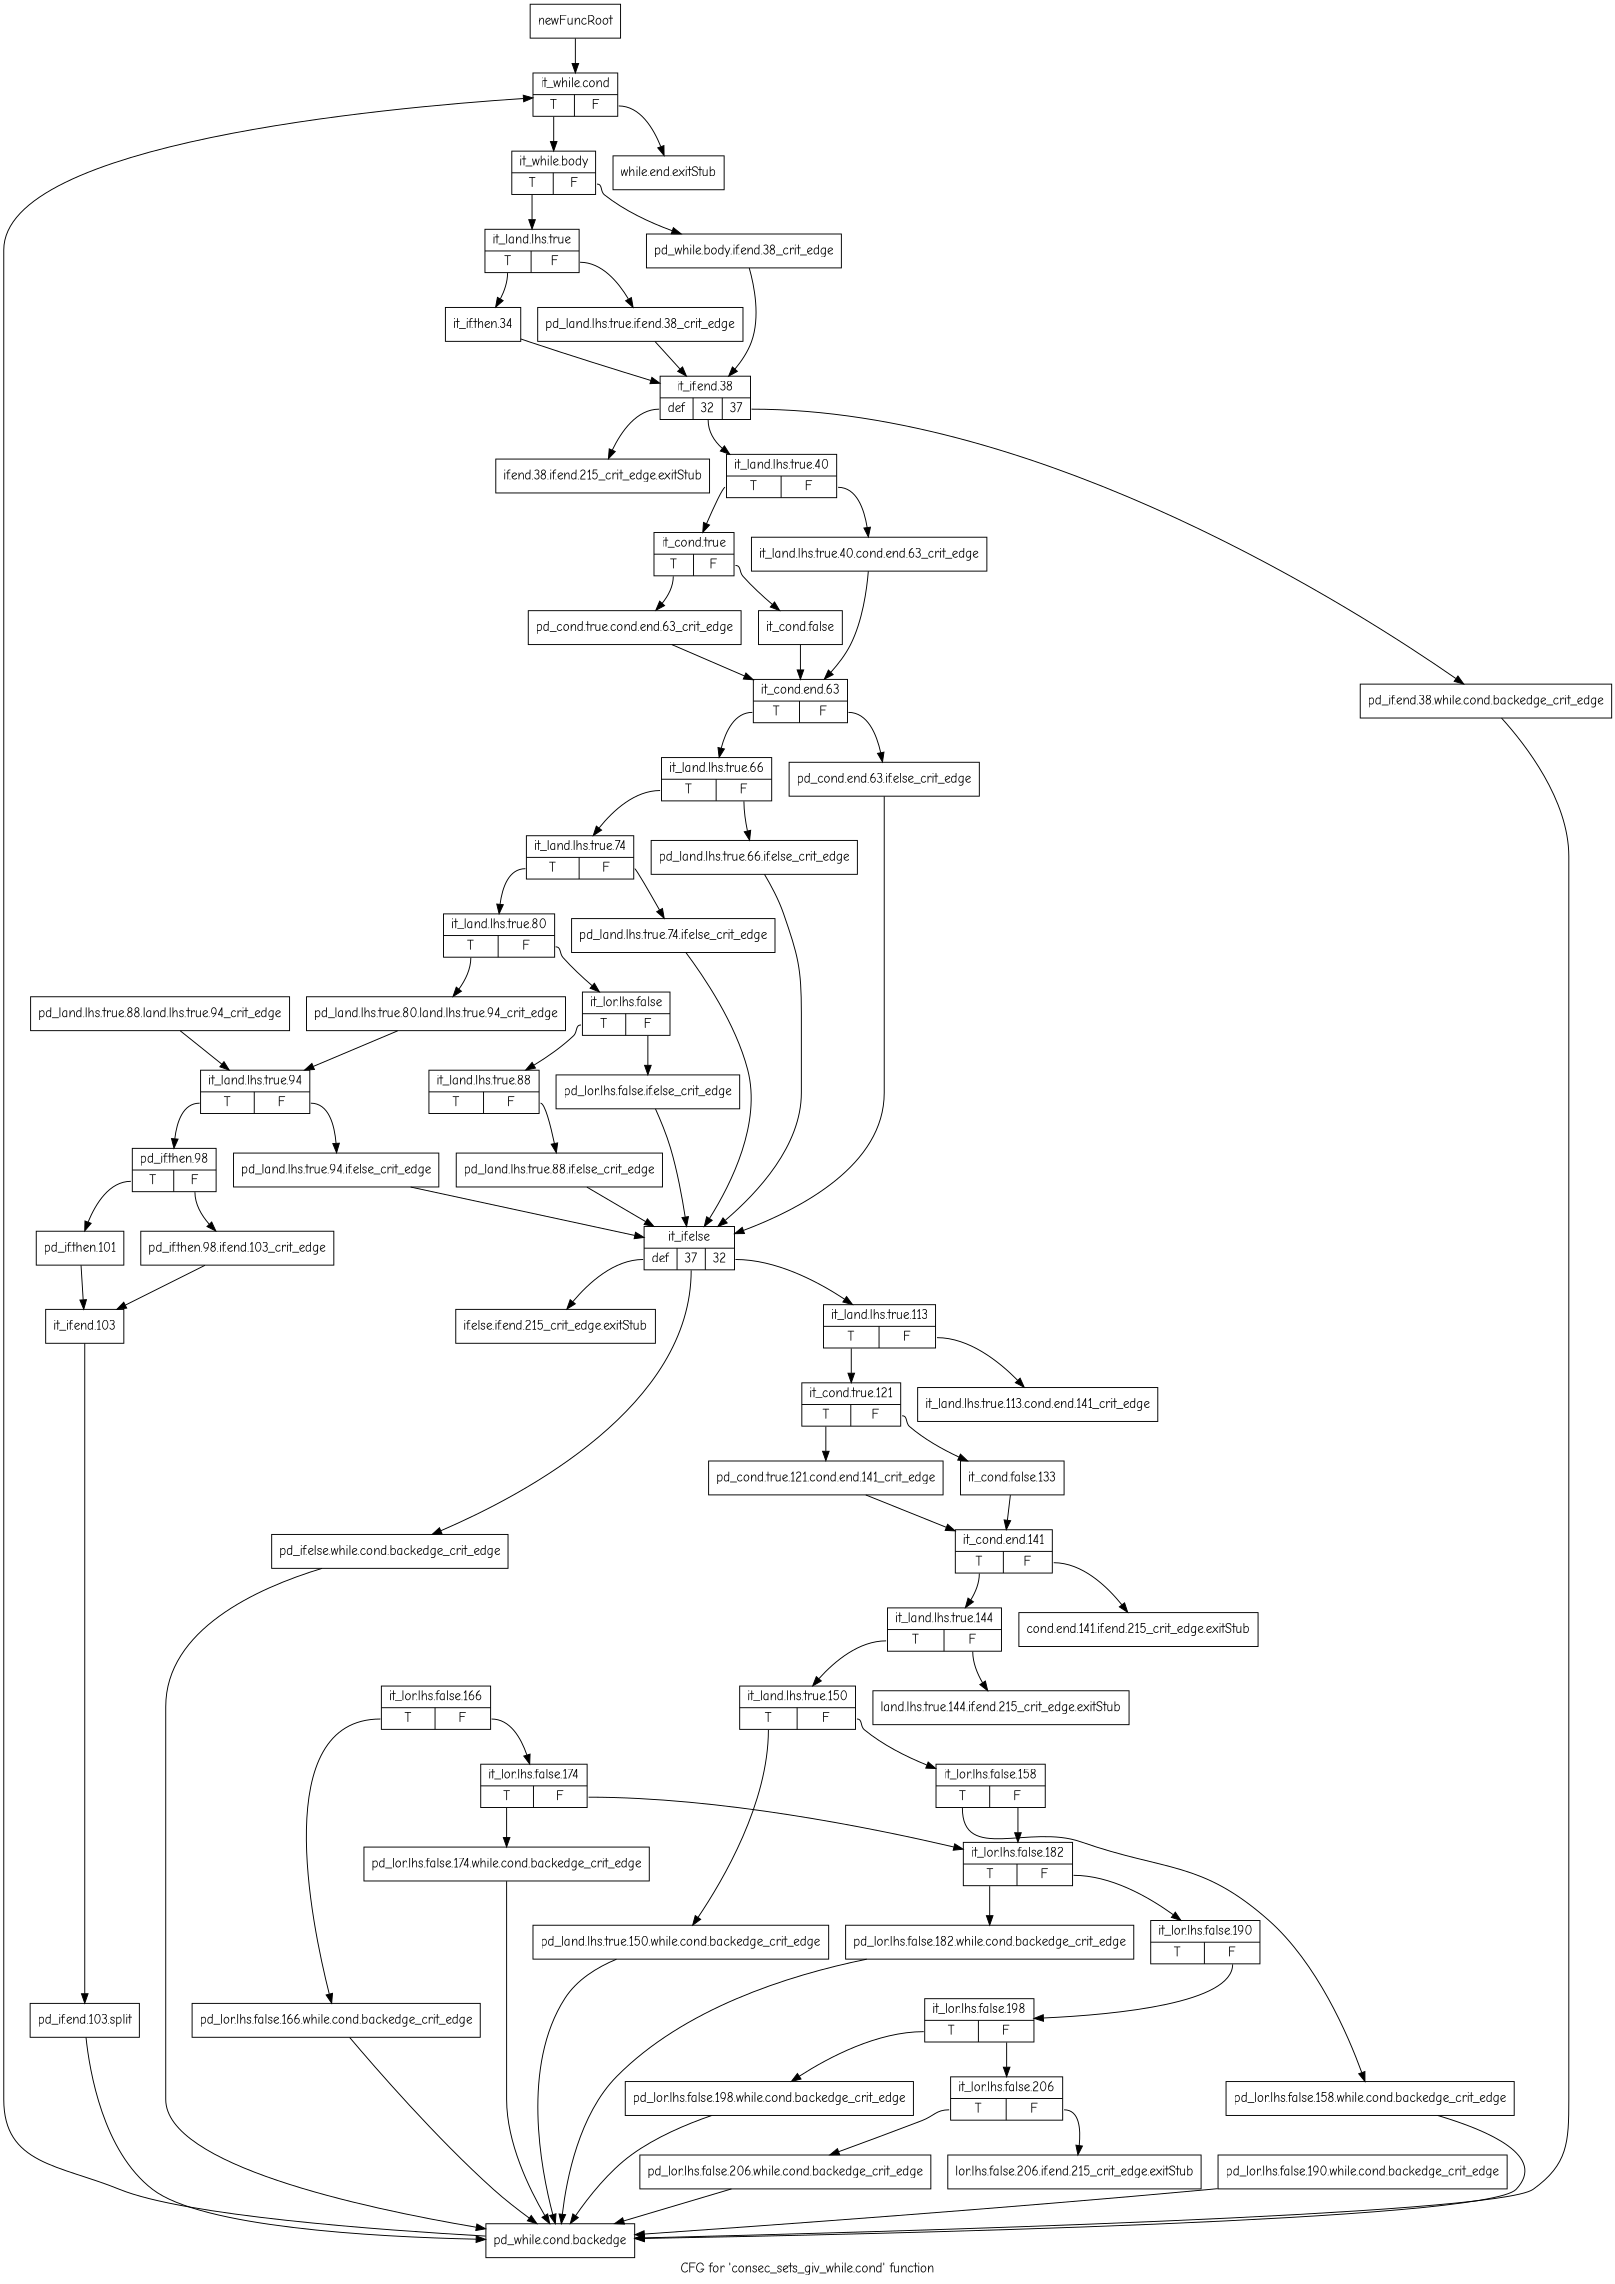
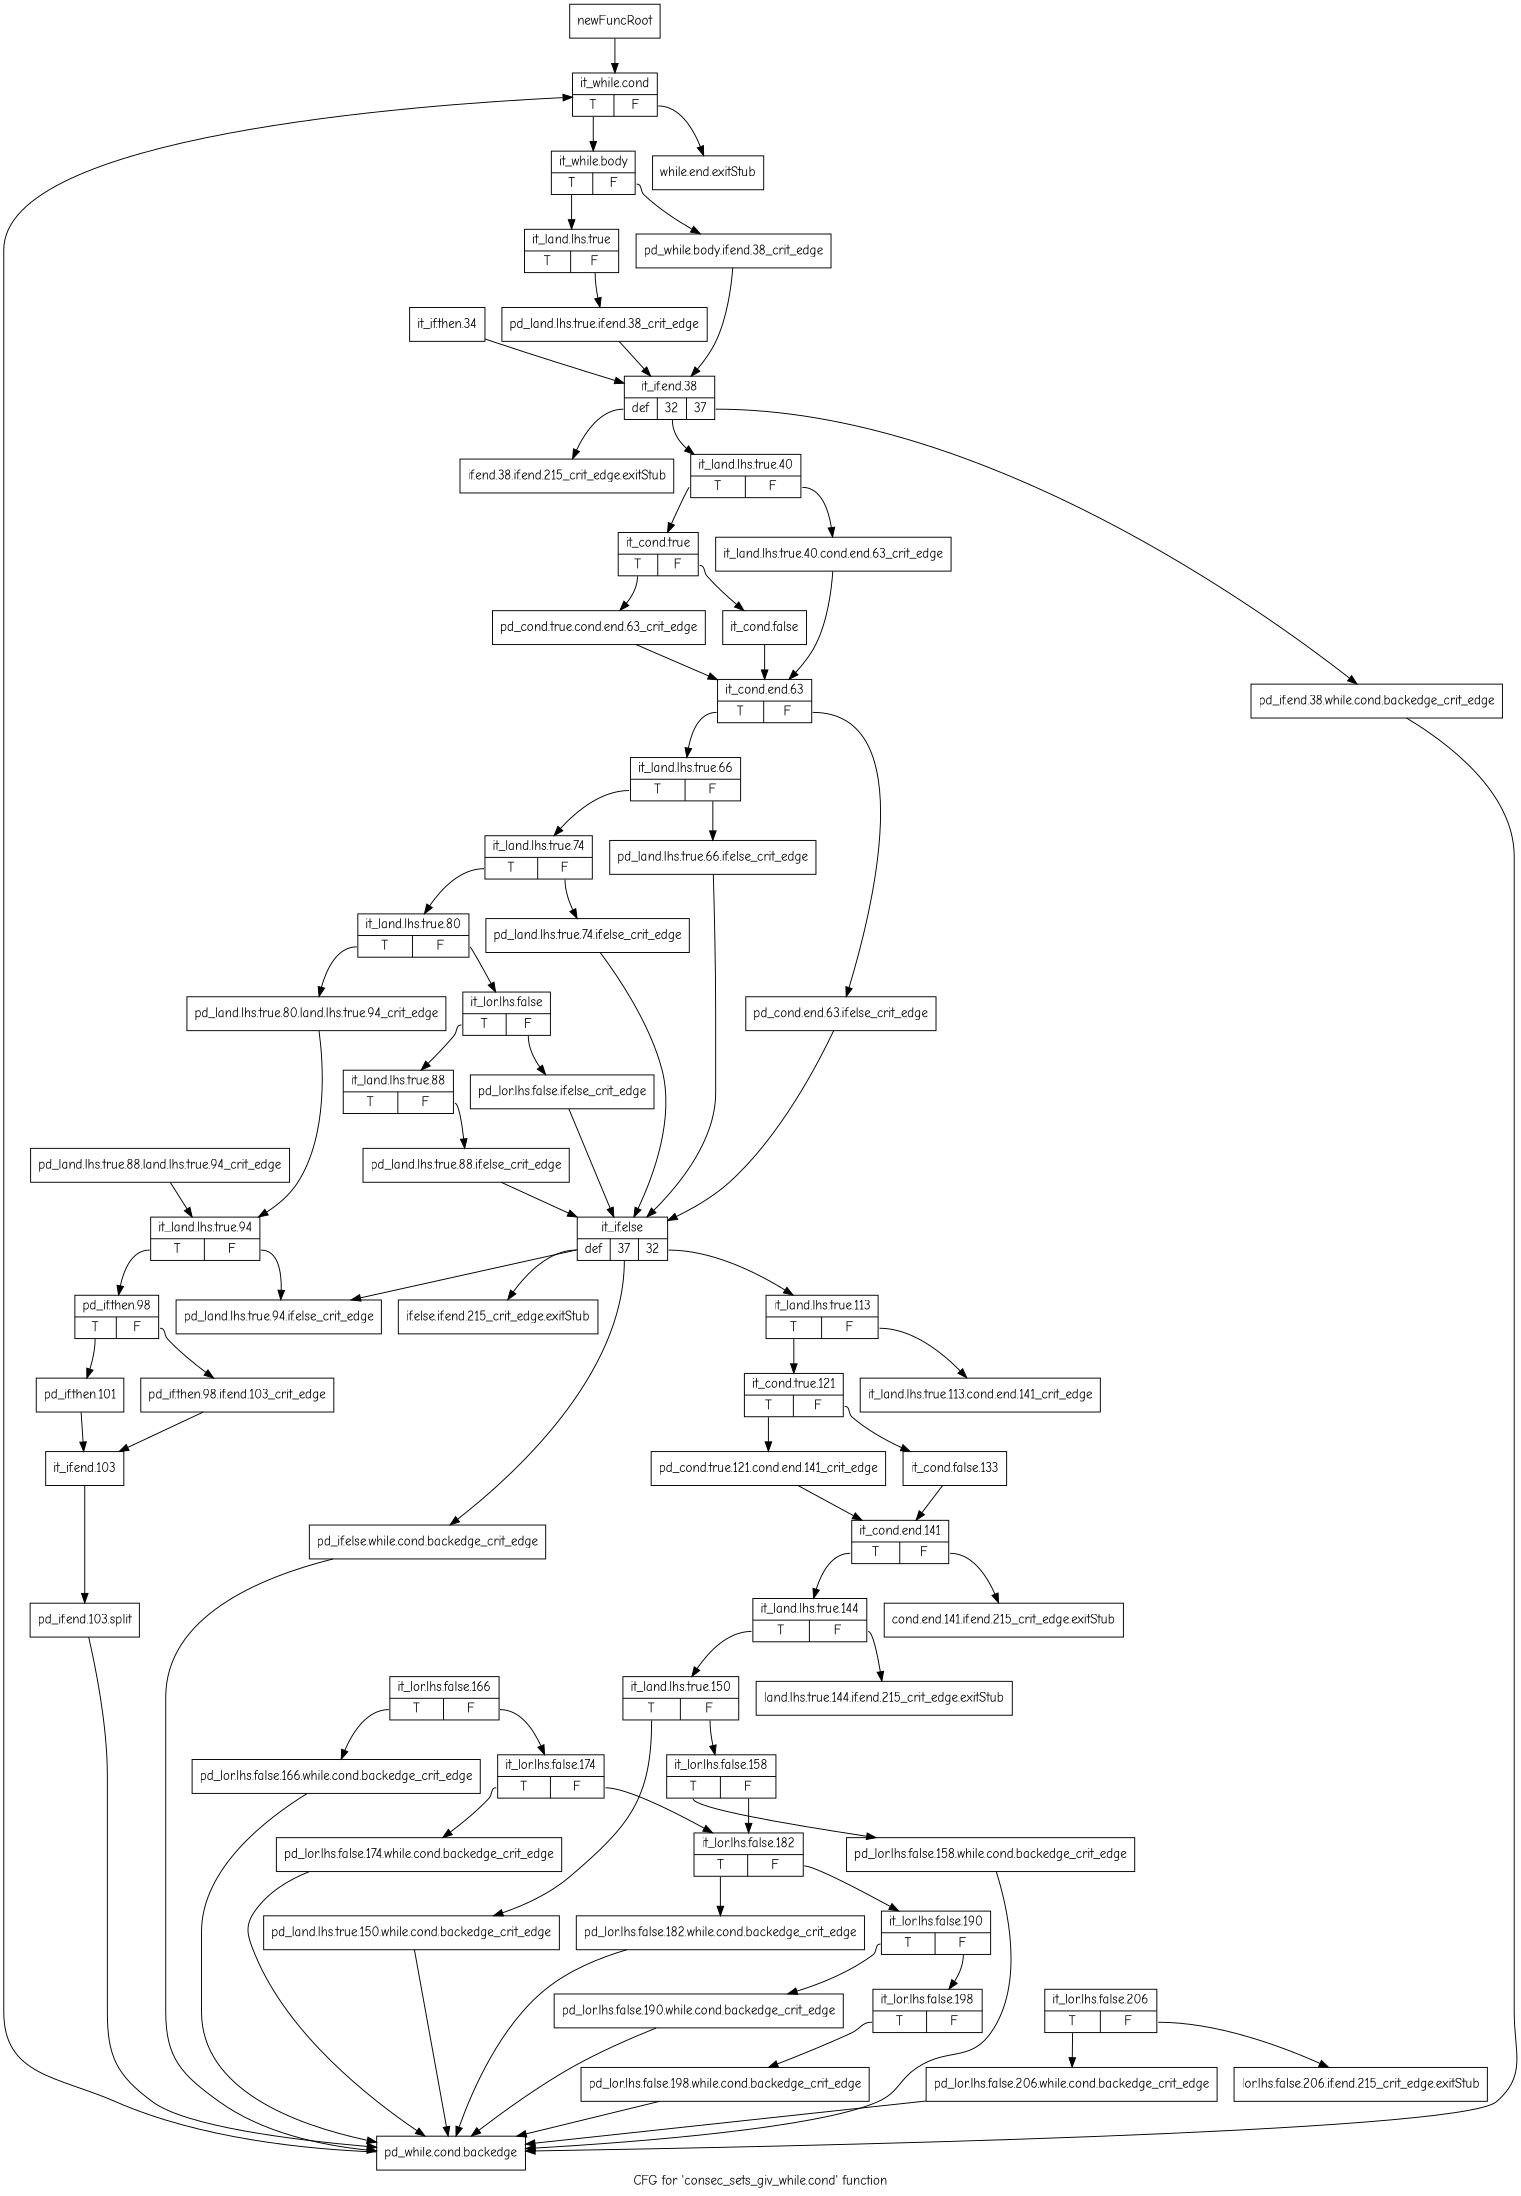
edge "it_land.lhs.true" -> "it_if.then.34": removed
edge "pd_land.lhs.true.94.if.else_crit_edge" -> "it_if.else": reversed
edge "it_lor.lhs.false.190" -> "pd_lor.lhs.false.190.while.cond.backedge_crit_edge": added
edge "it_lor.lhs.false.198" -> "it_lor.lhs.false.206": removed
